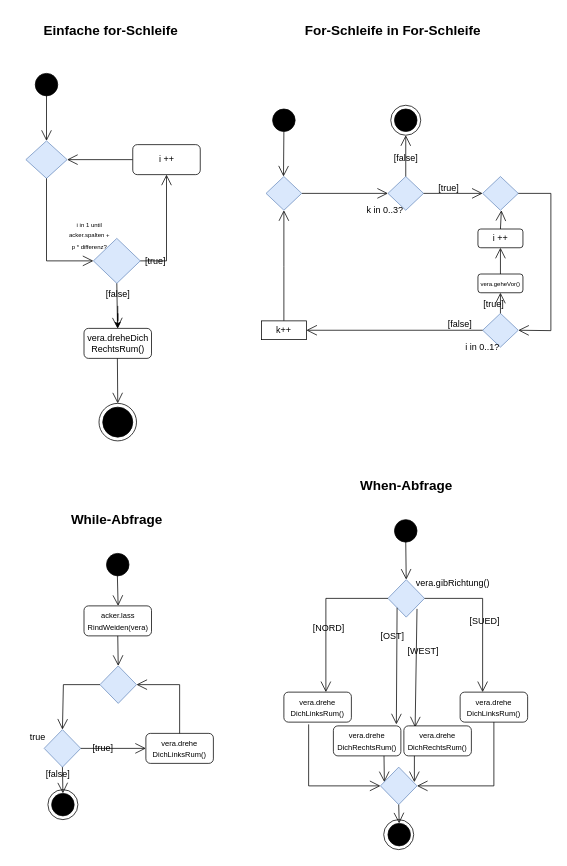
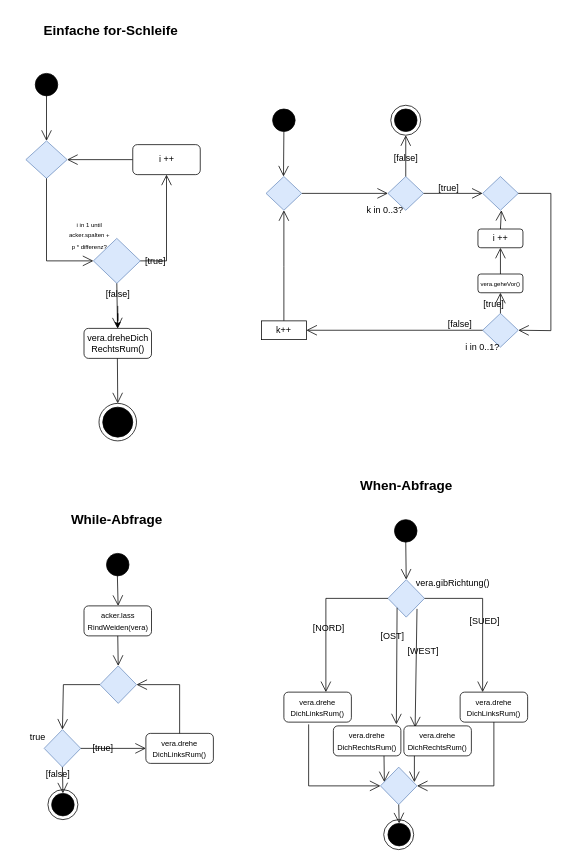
node "For-Schleife in For-Schleife": removed
